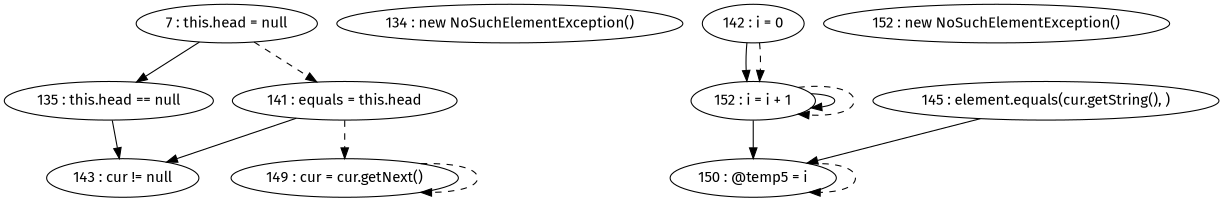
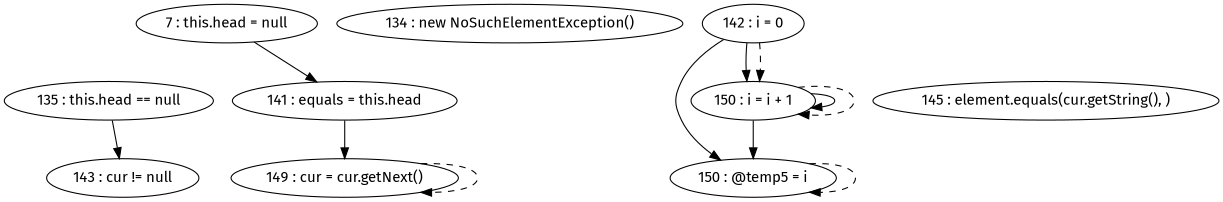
node "152 : new NoSuchElementException()": removed
edge "7 : this.head = null" -> "135 : this.head == null": removed
edge "7 : this.head = null" -> "141 : equals = this.head": style dashed -> solid
node "152 : i = i + 1": label "152 : i = i + 1" -> "150 : i = i + 1"
edge "141 : equals = this.head" -> "149 : cur = cur.getNext()": style dashed -> solid
edge "141 : equals = this.head" -> "143 : cur != null": removed
edge "145 : element.equals(cur.getString(), )" -> "150 : @temp5 = i": now "142 : i = 0" -> "150 : @temp5 = i"
